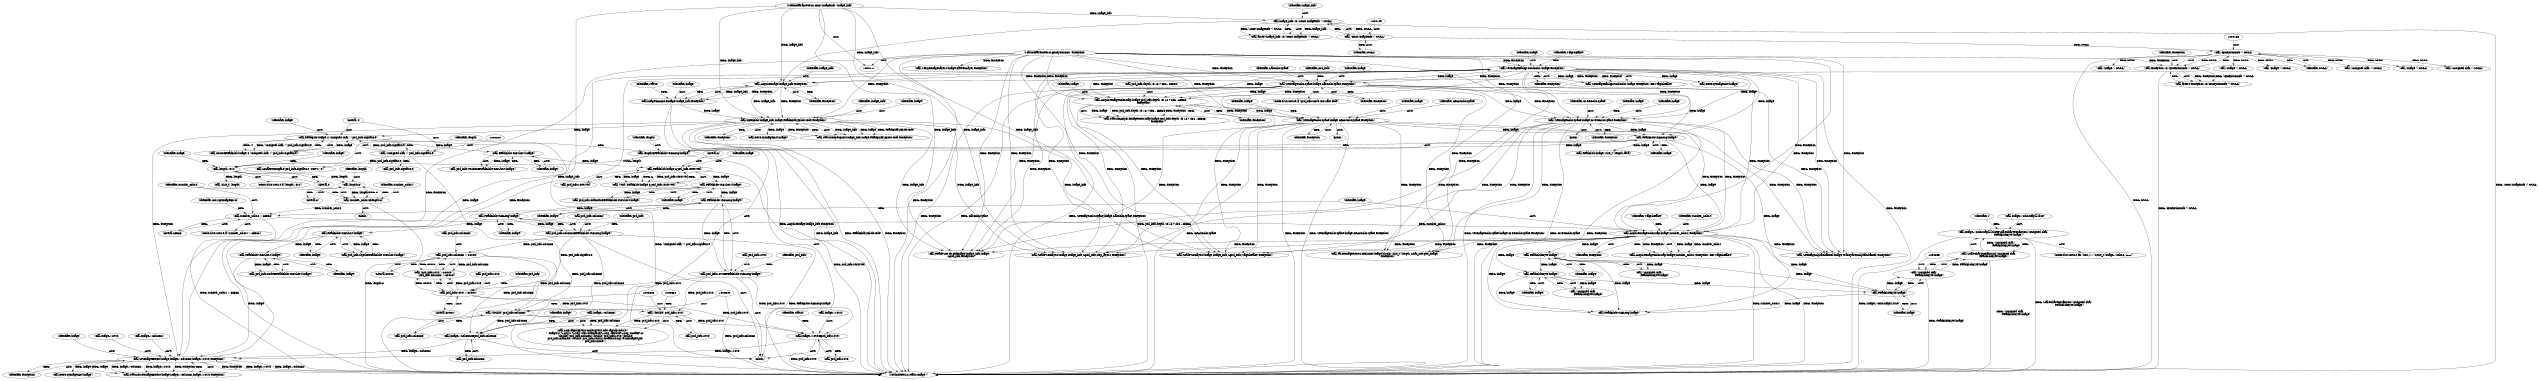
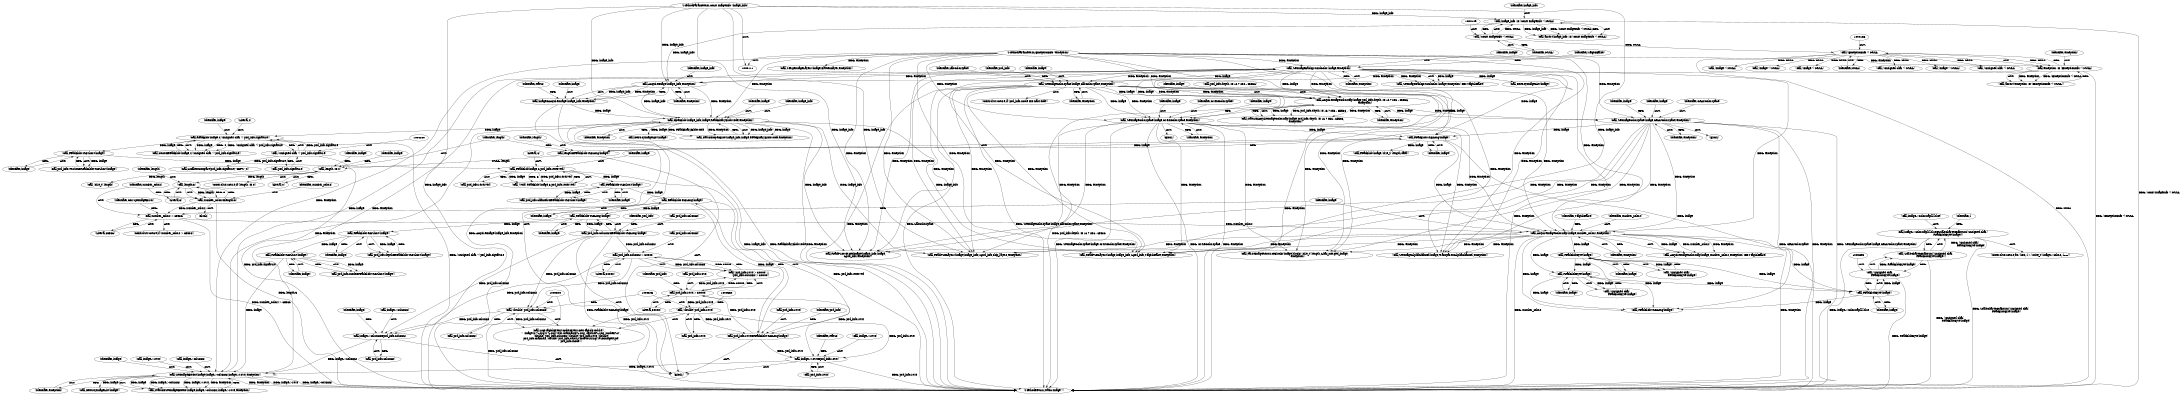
edge "(MethodParameterIn,ExceptionInfo *exception)" -> "(Call,SetImageColorspace(image,LabColorspace,exception))": removed, label "DDG: exception"
edge "(Literal,4)" -> "(Call,(unsigned char *) psd_info.signature)": now "(Call,psd_info.signature)" -> "(Call,(unsigned char *) psd_info.signature)"
edge "(Call,psd_info.rows=ReadBlobMSBLong(image))" -> "(Call,(double) psd_info.rows)": reversed
